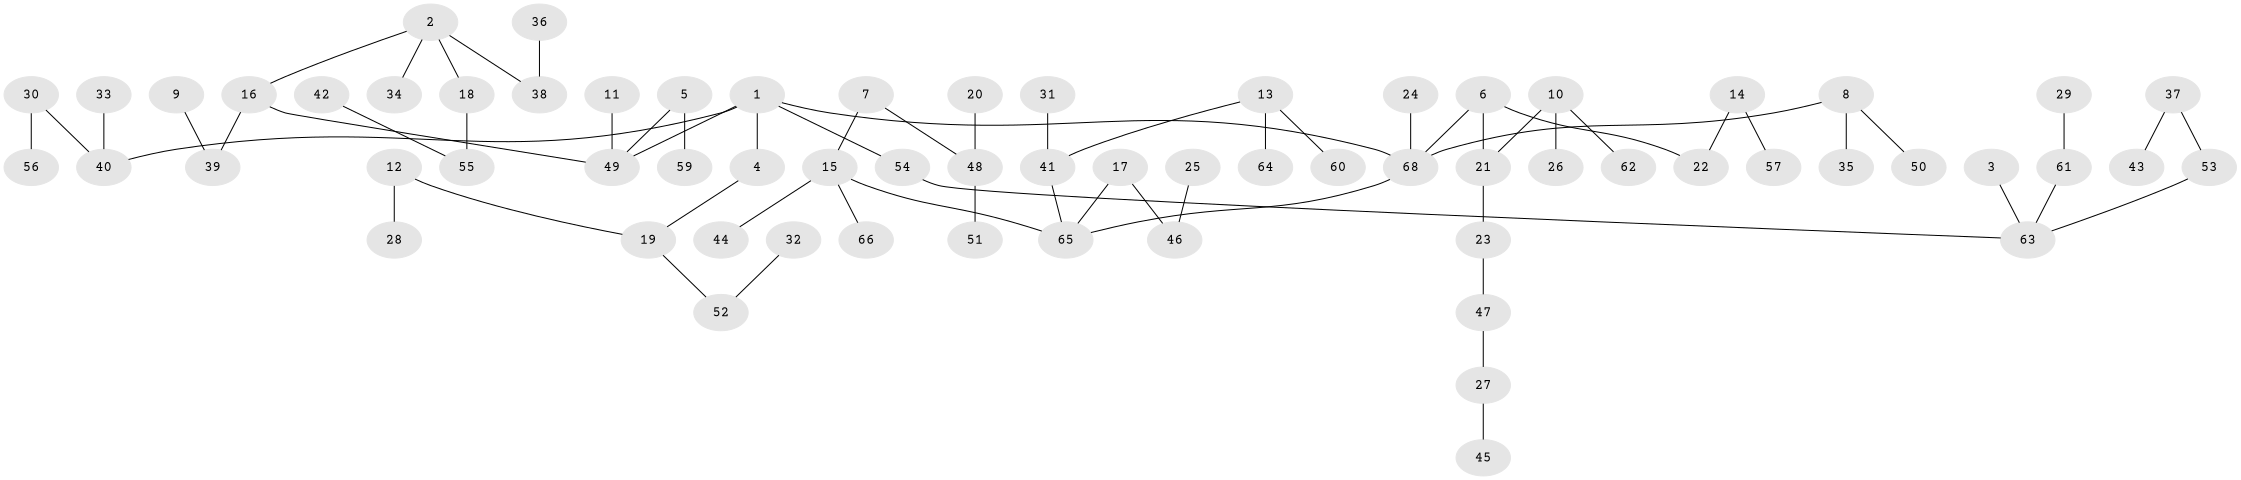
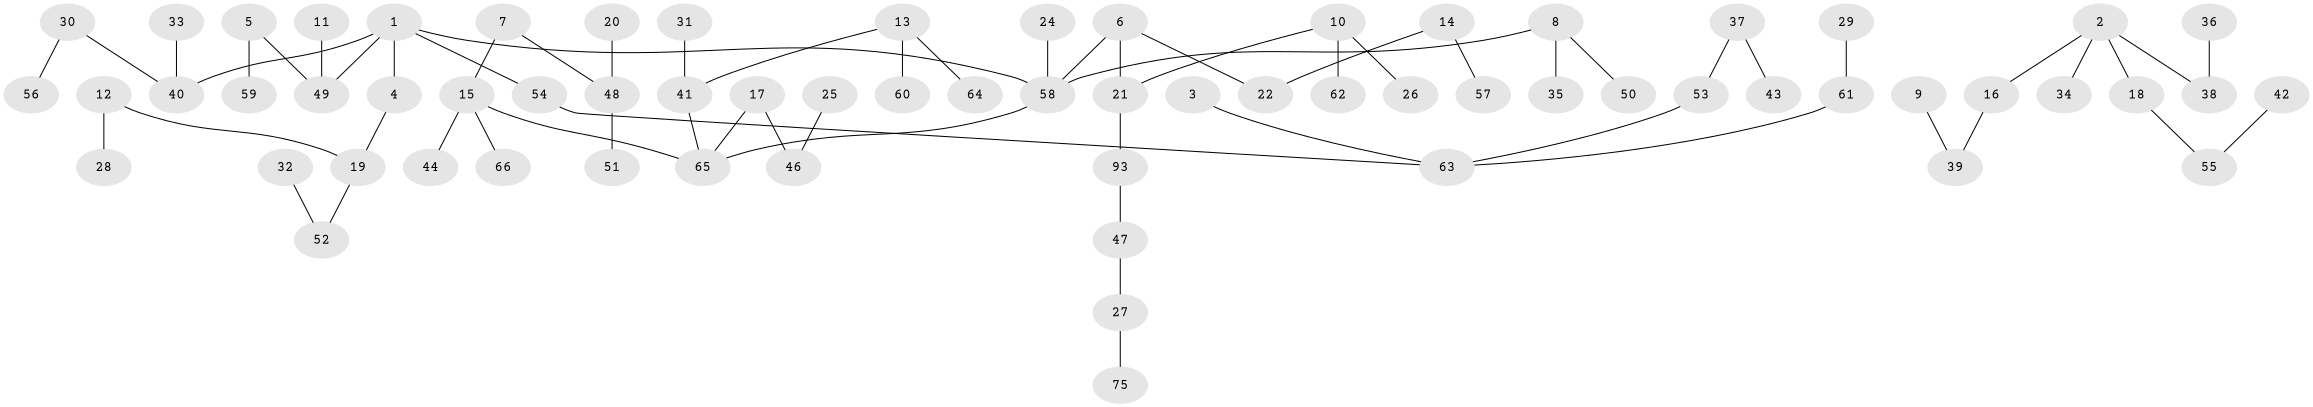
edge "16" -- "49": removed
node "68": label "68" -> "58"
node "23": label "23" -> "93"
node "45": label "45" -> "75"
